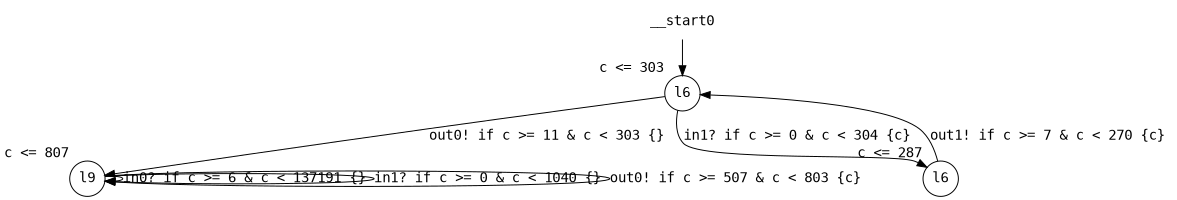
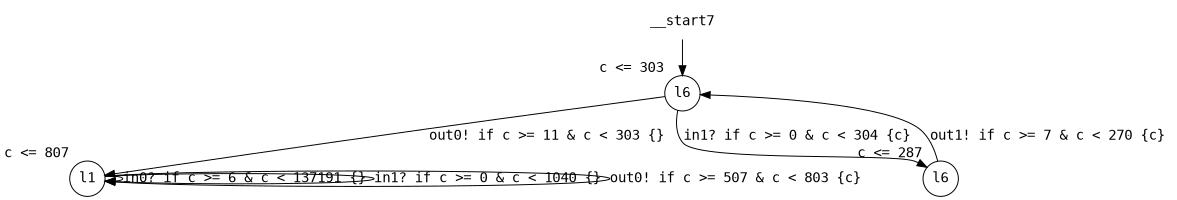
node "__start0": label "__start0" -> "__start7"
node "l9 c <= 807": label "l9 c <= 807" -> "l1 c <= 807"
